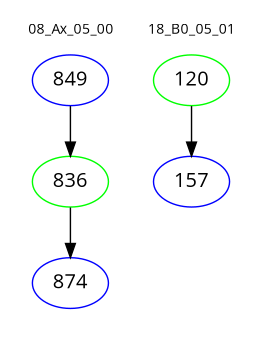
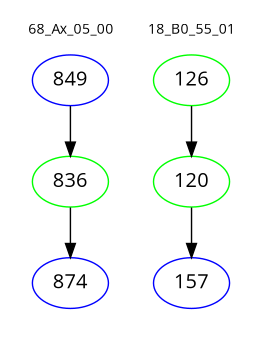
cluster "08_Ax_05_00": label "08_Ax_05_00" -> "68_Ax_05_00"
cluster "18_B0_05_01": label "18_B0_05_01" -> "18_B0_55_01"
node "126": added
